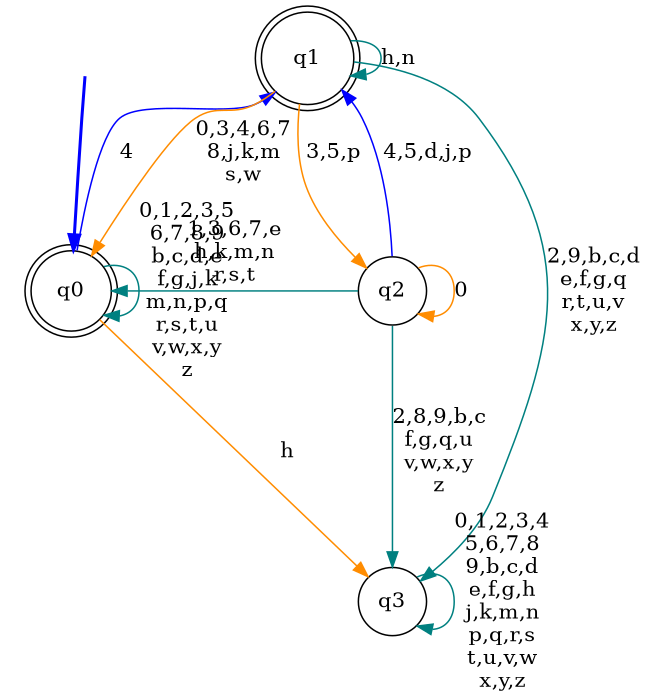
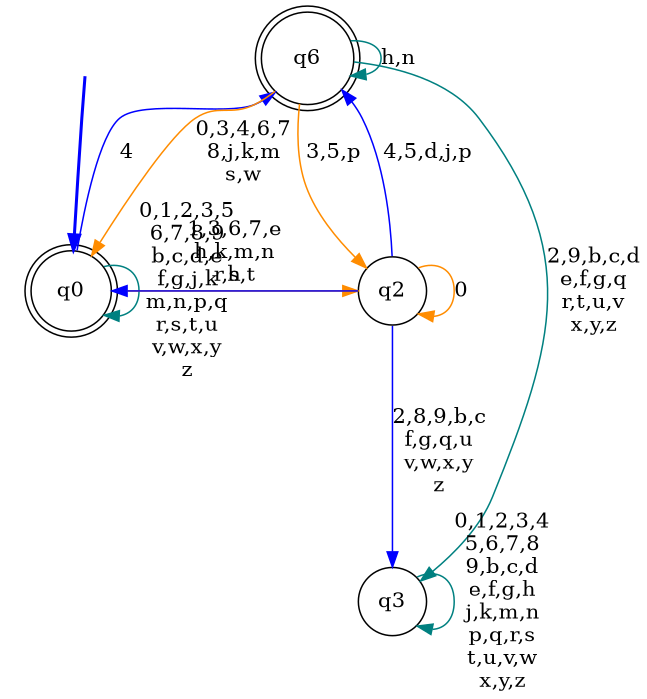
node "q1": label "q1" -> "q6"
edge "q2" -> "q0": color teal -> blue
edge "q2" -> "q3": color teal -> blue
edge "q0" -> "q3": now "q0" -> "q2"
